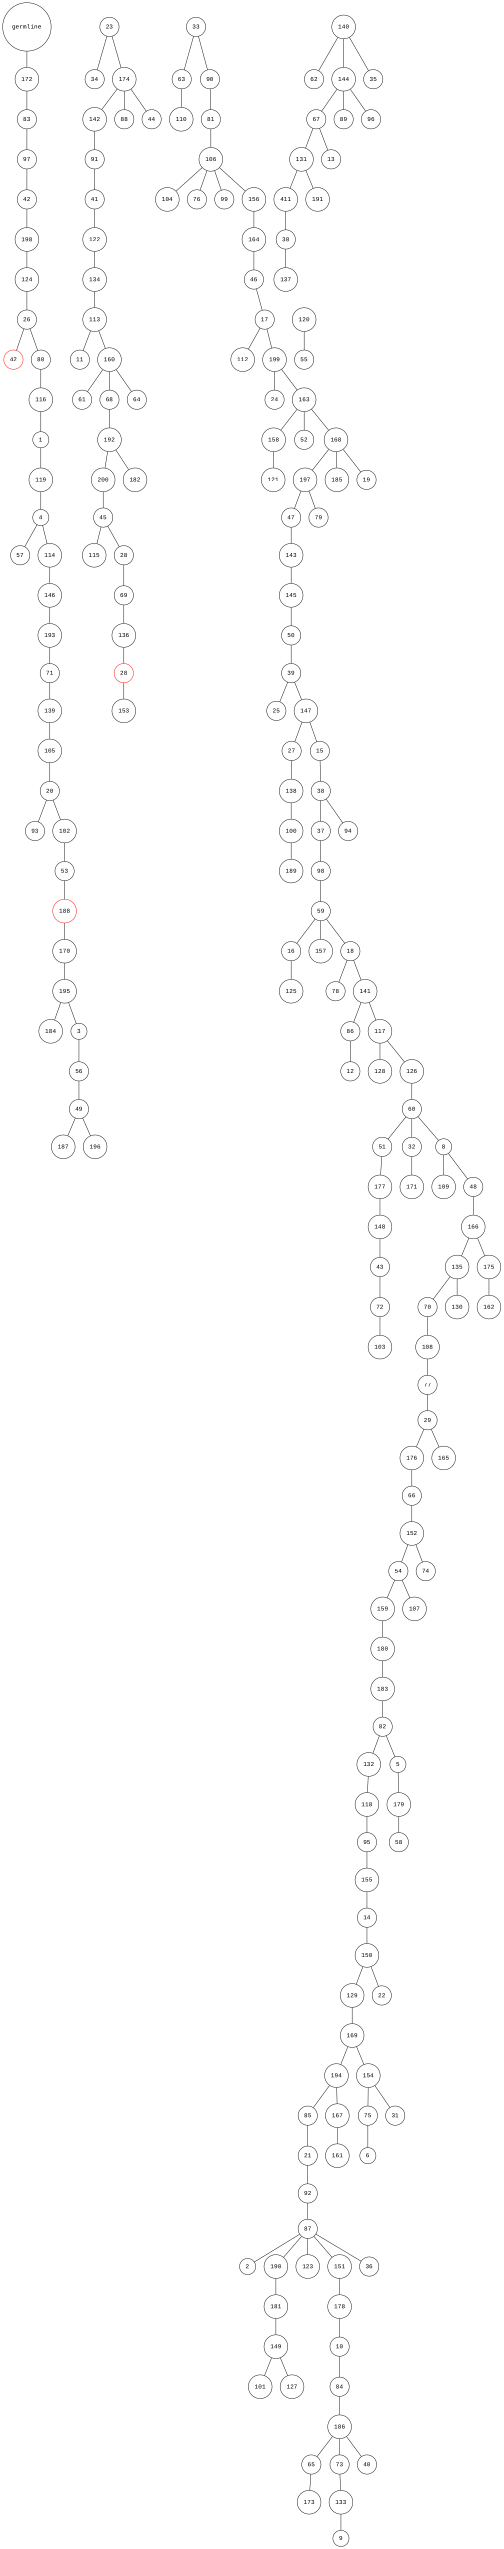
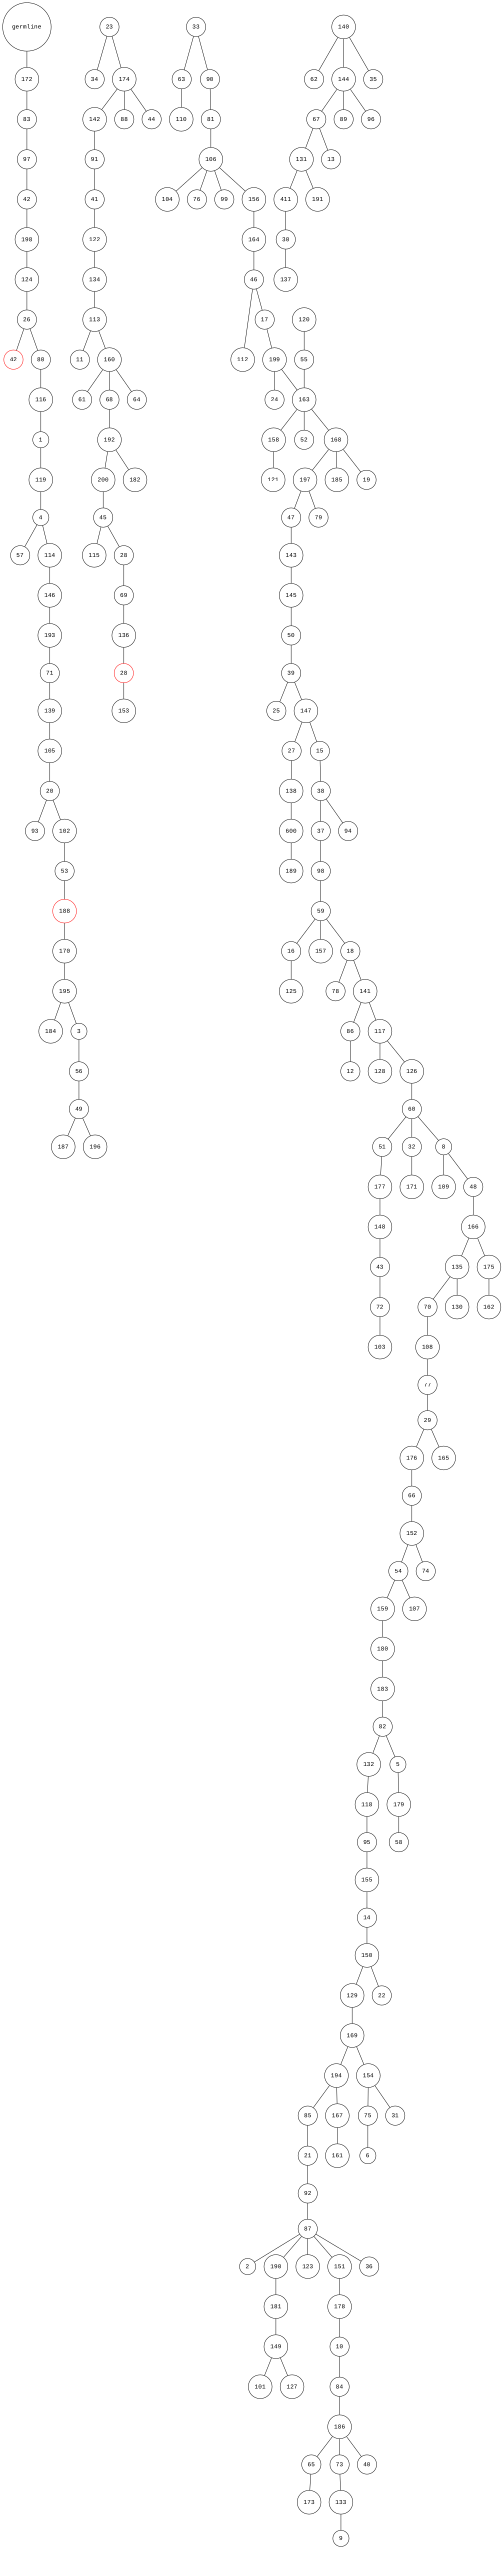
edge "17" -- "112": now "46" -- "112"
edge "55" -- "163": added
node "100": label "100" -> "600"
